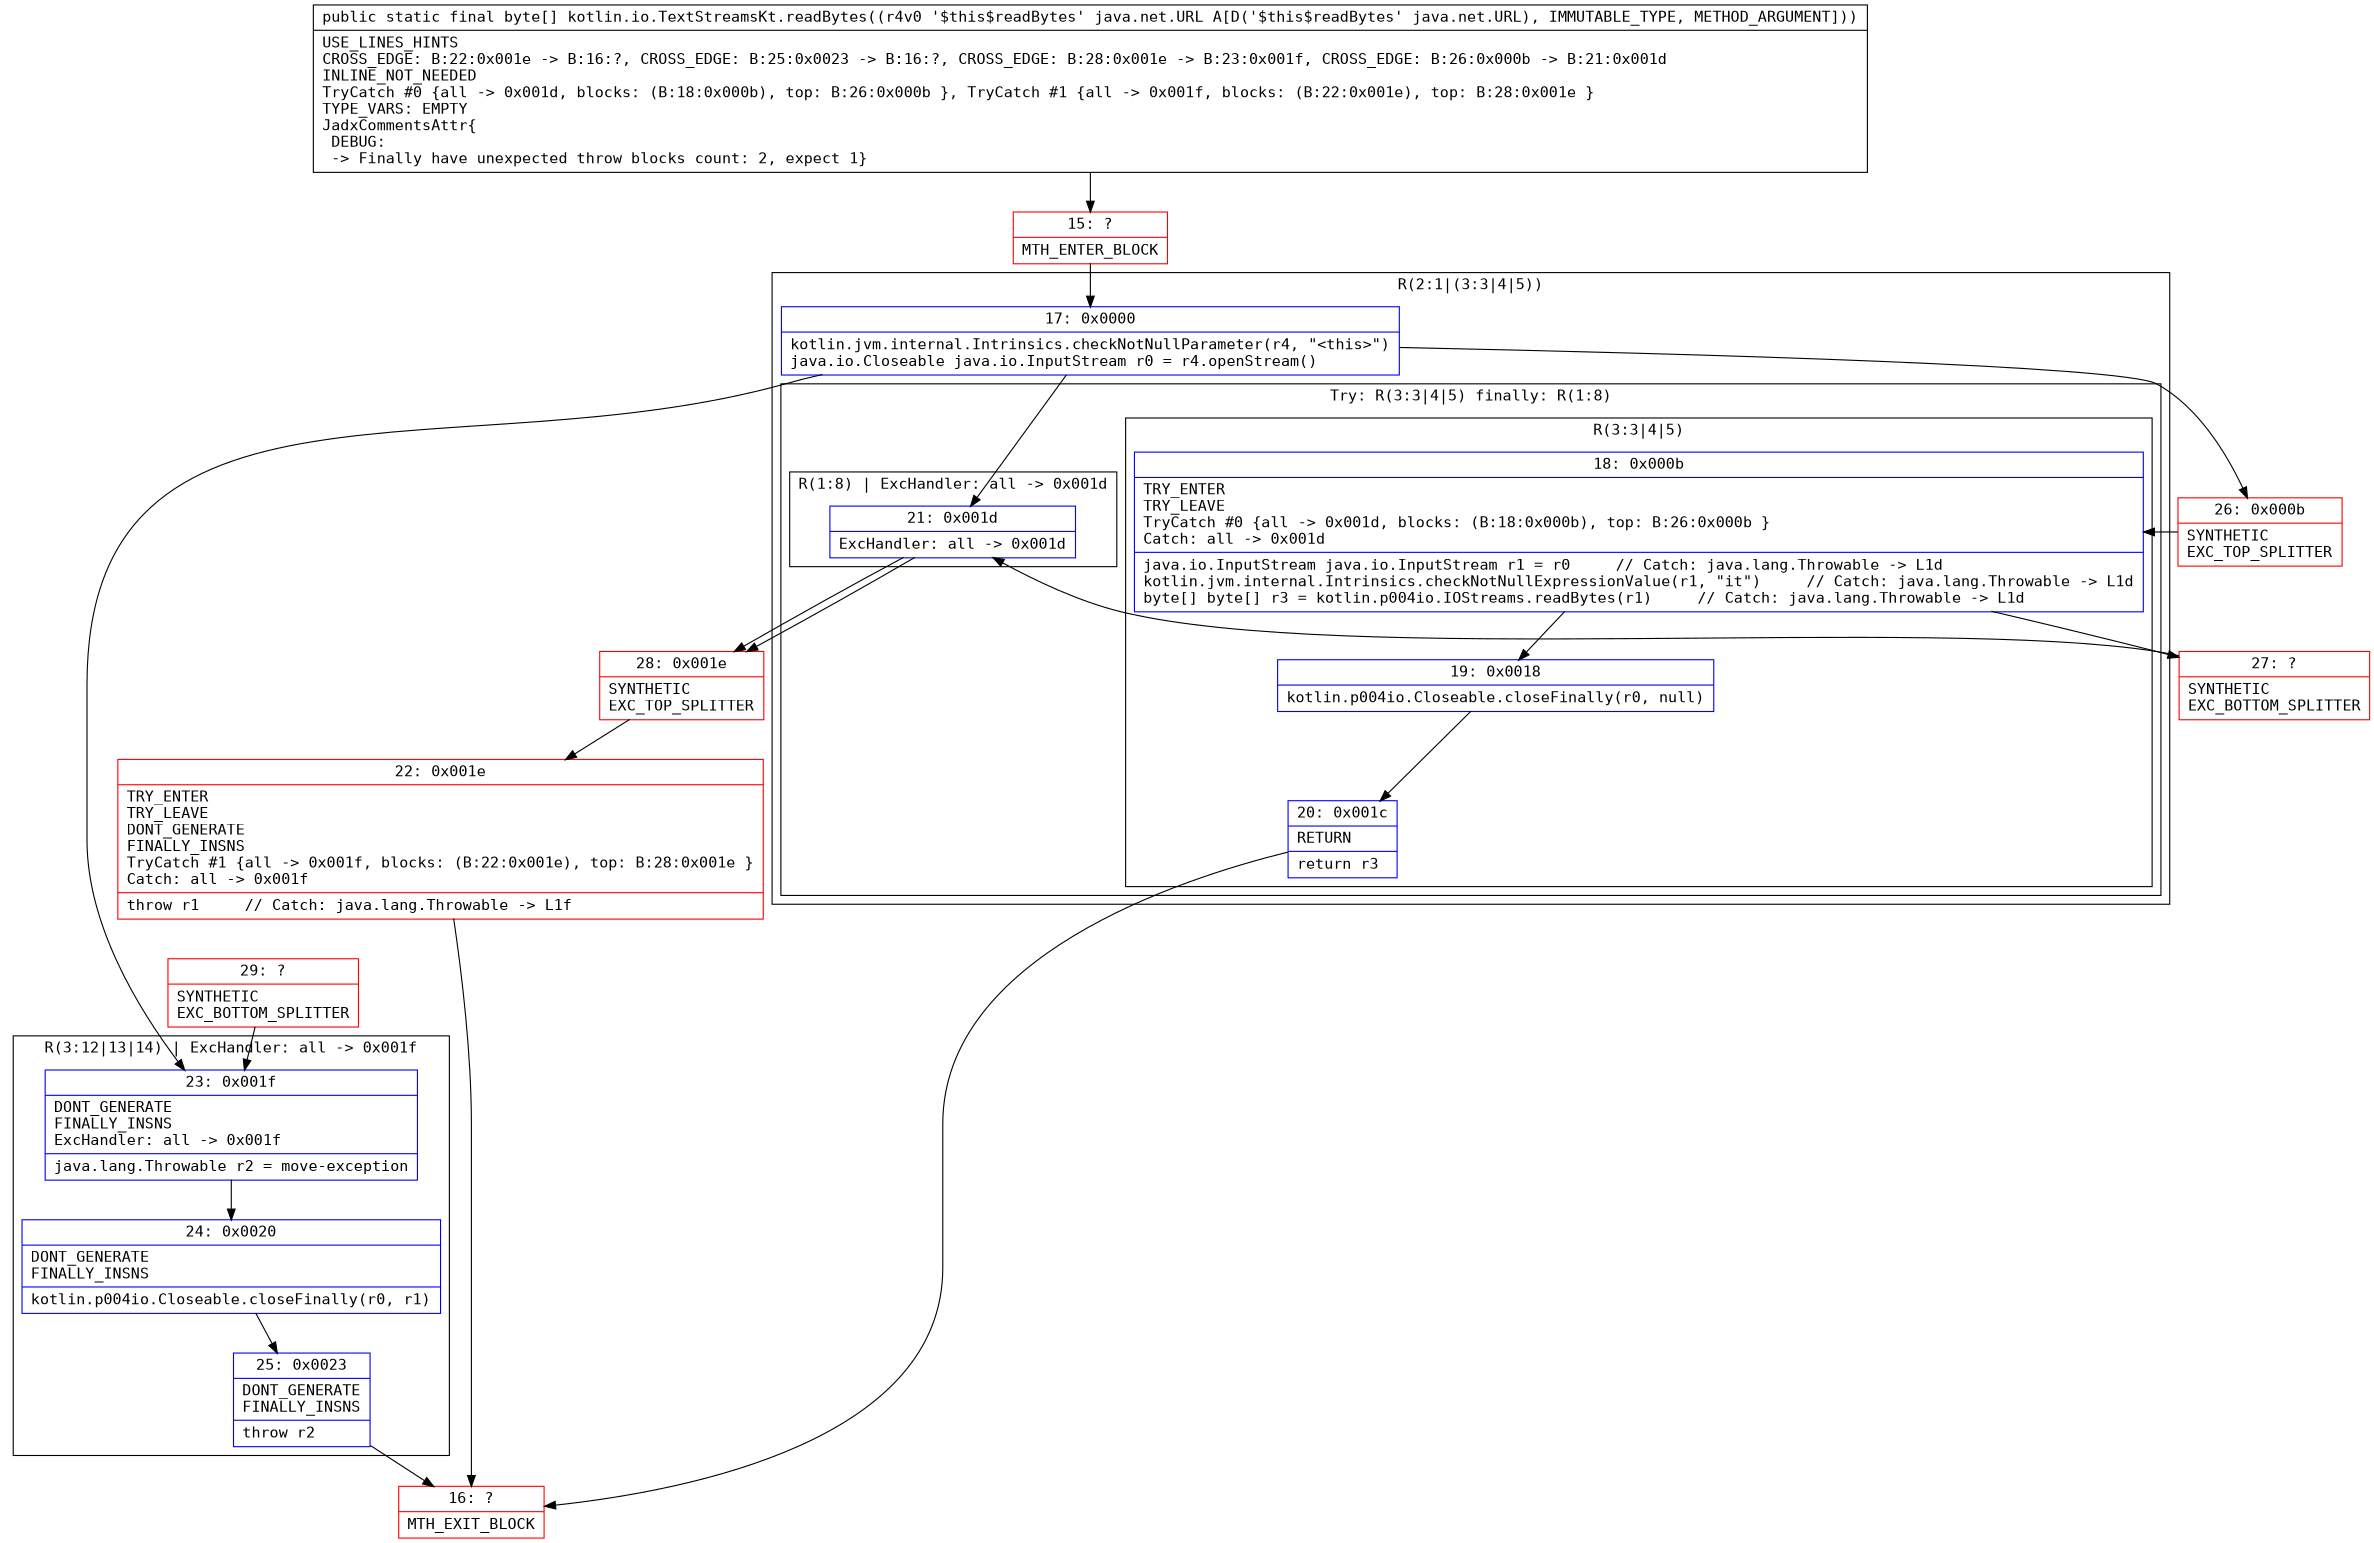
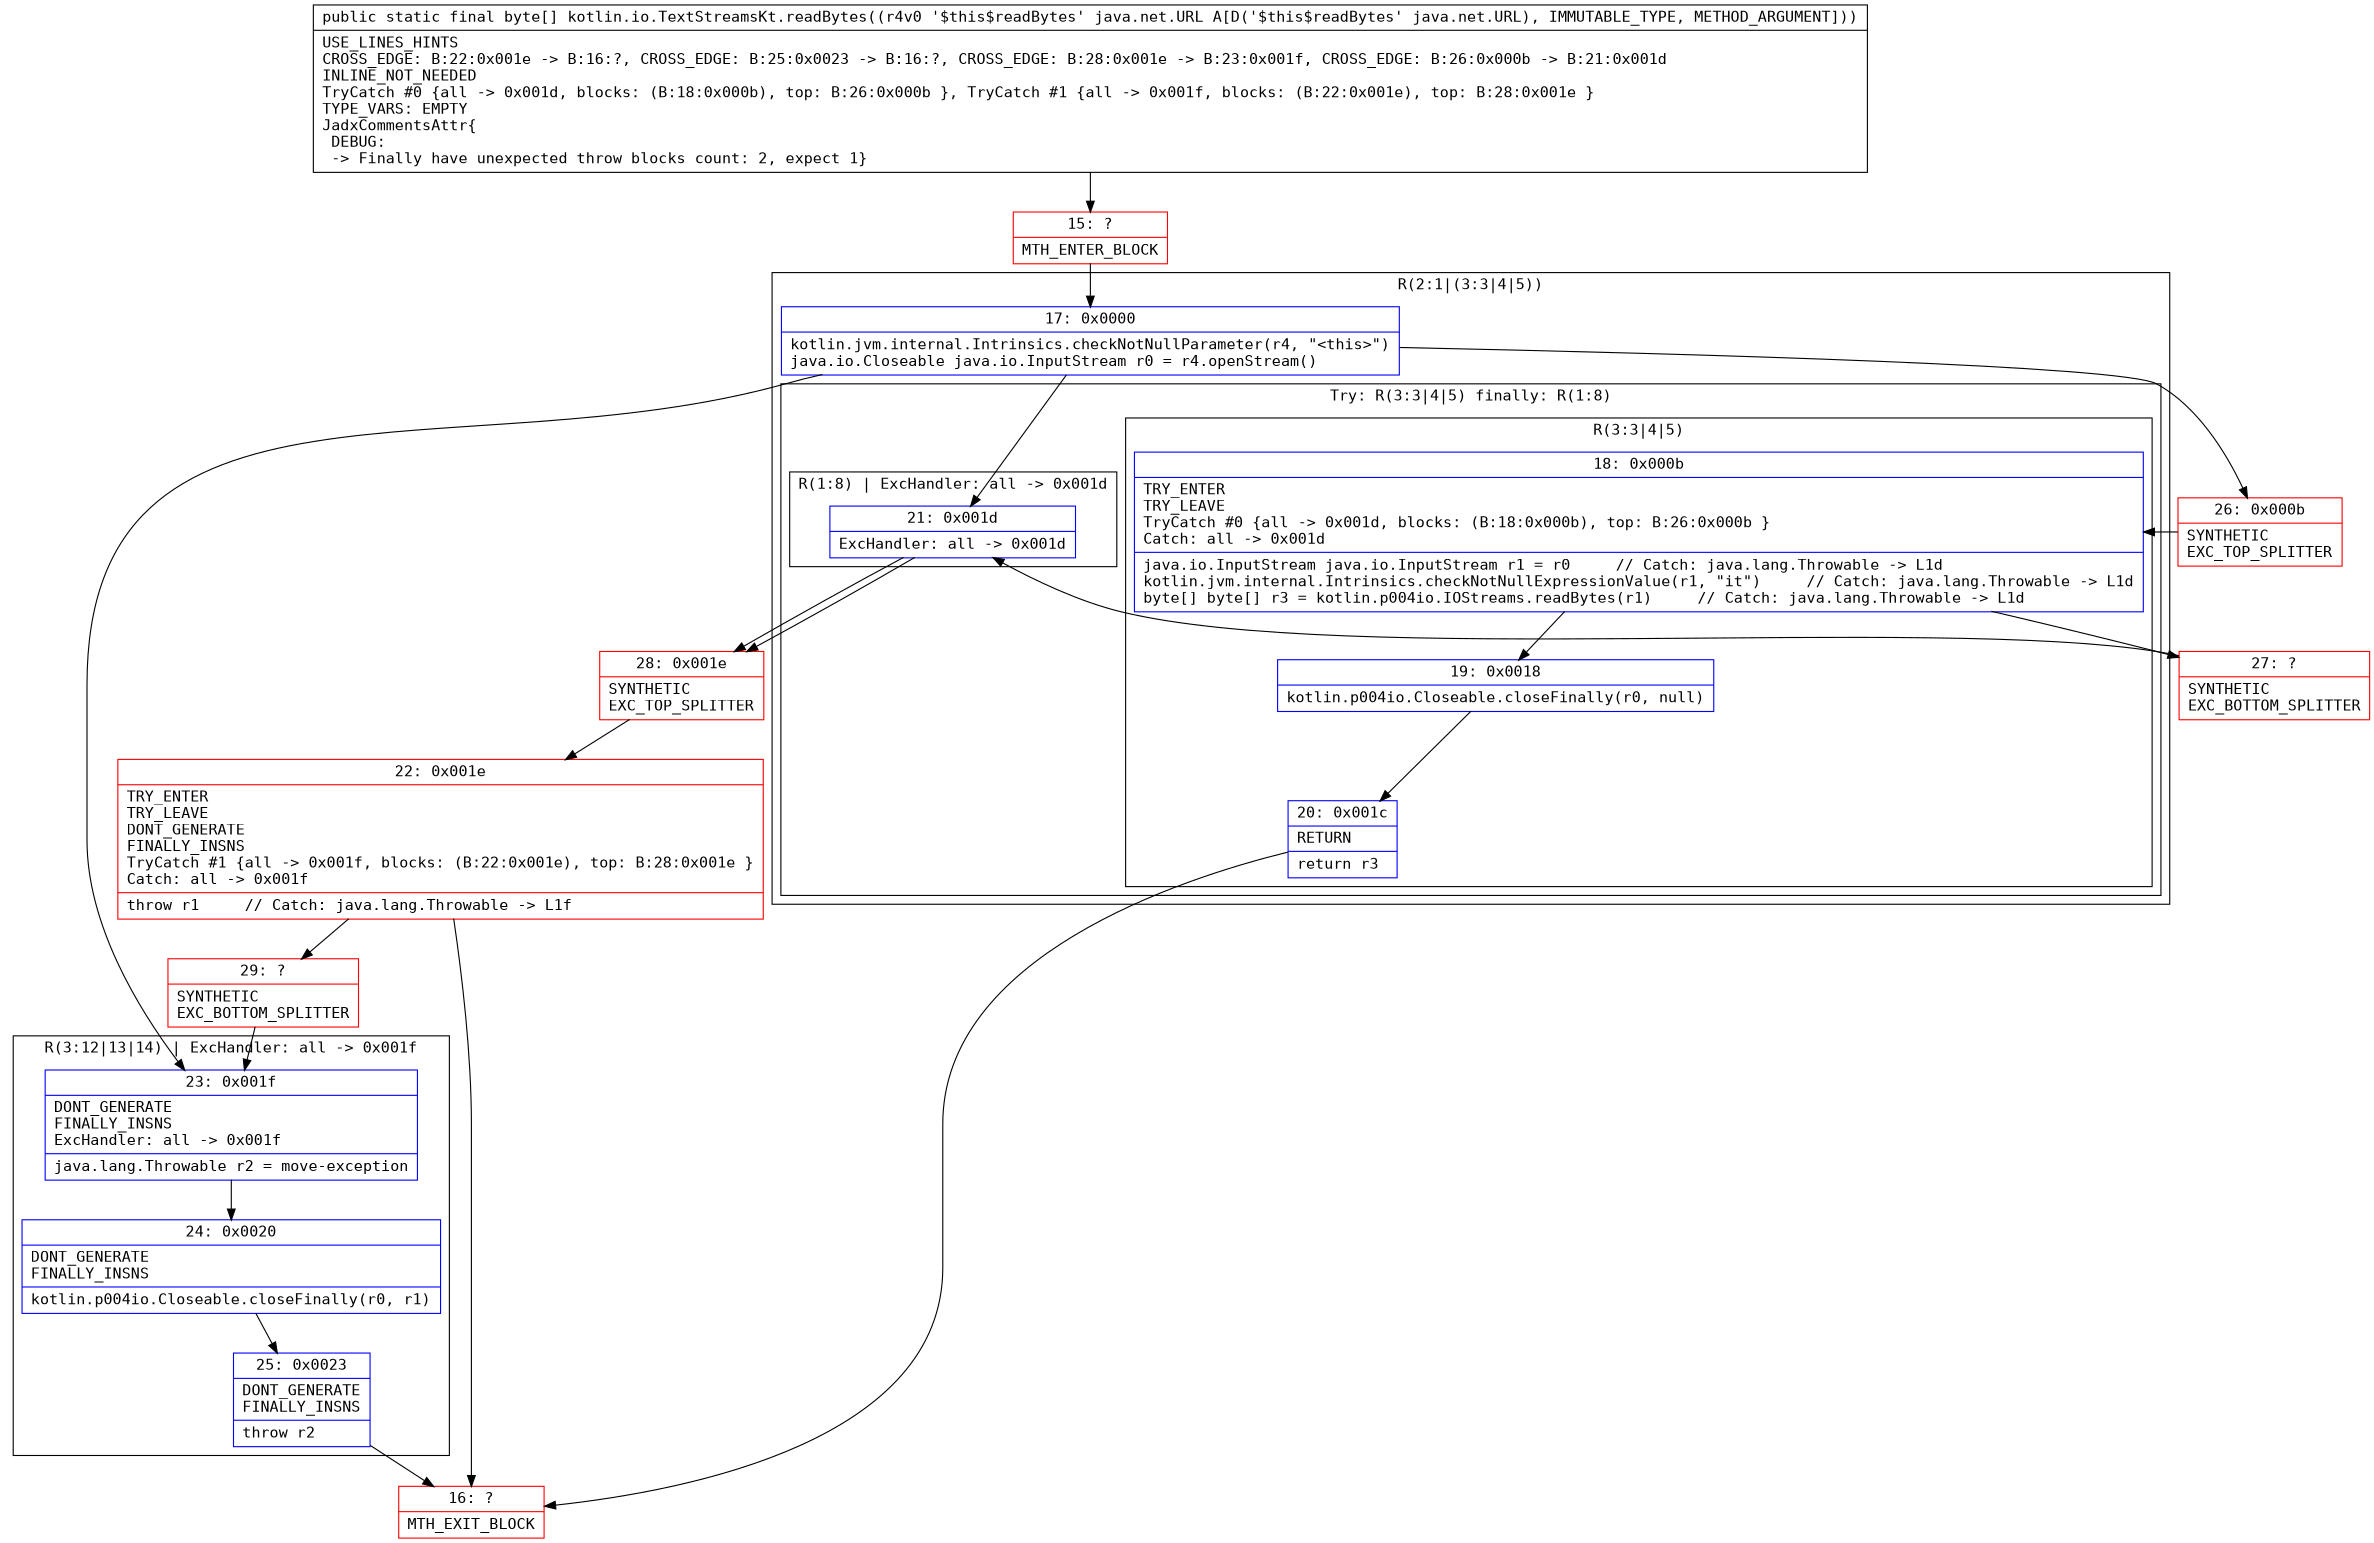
edge "22: 0x001e" -> "29: ?": added
